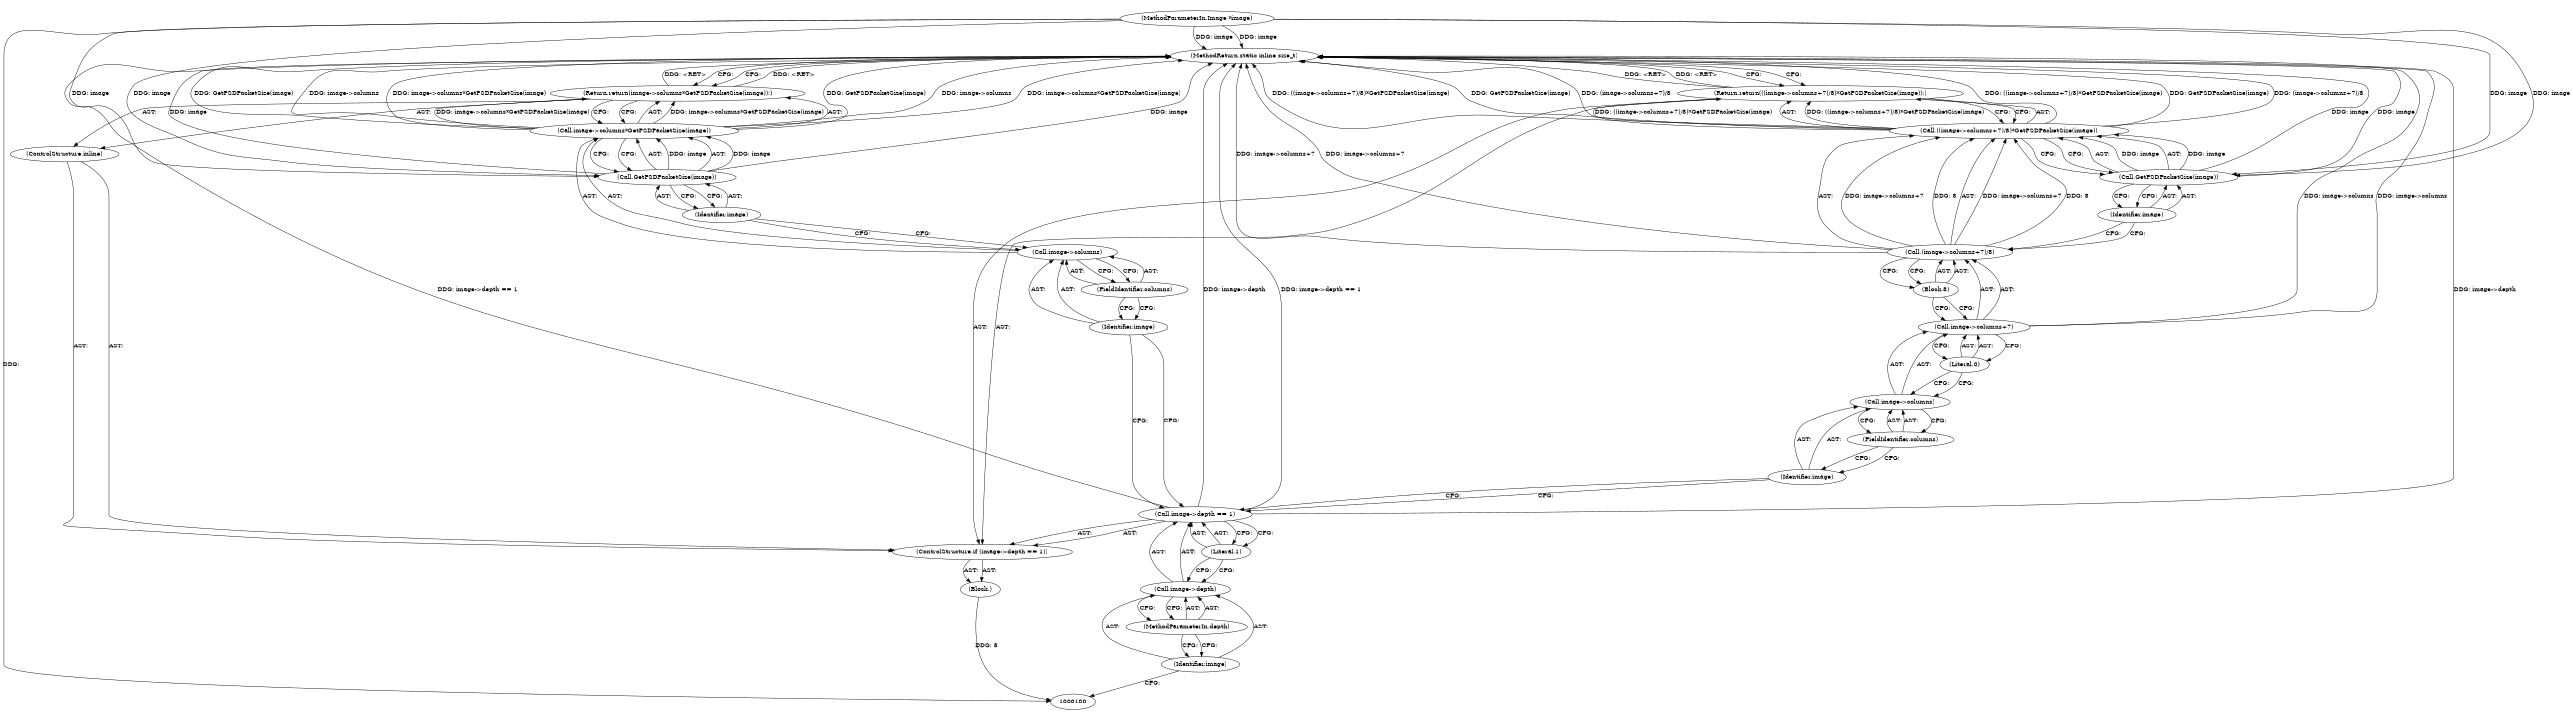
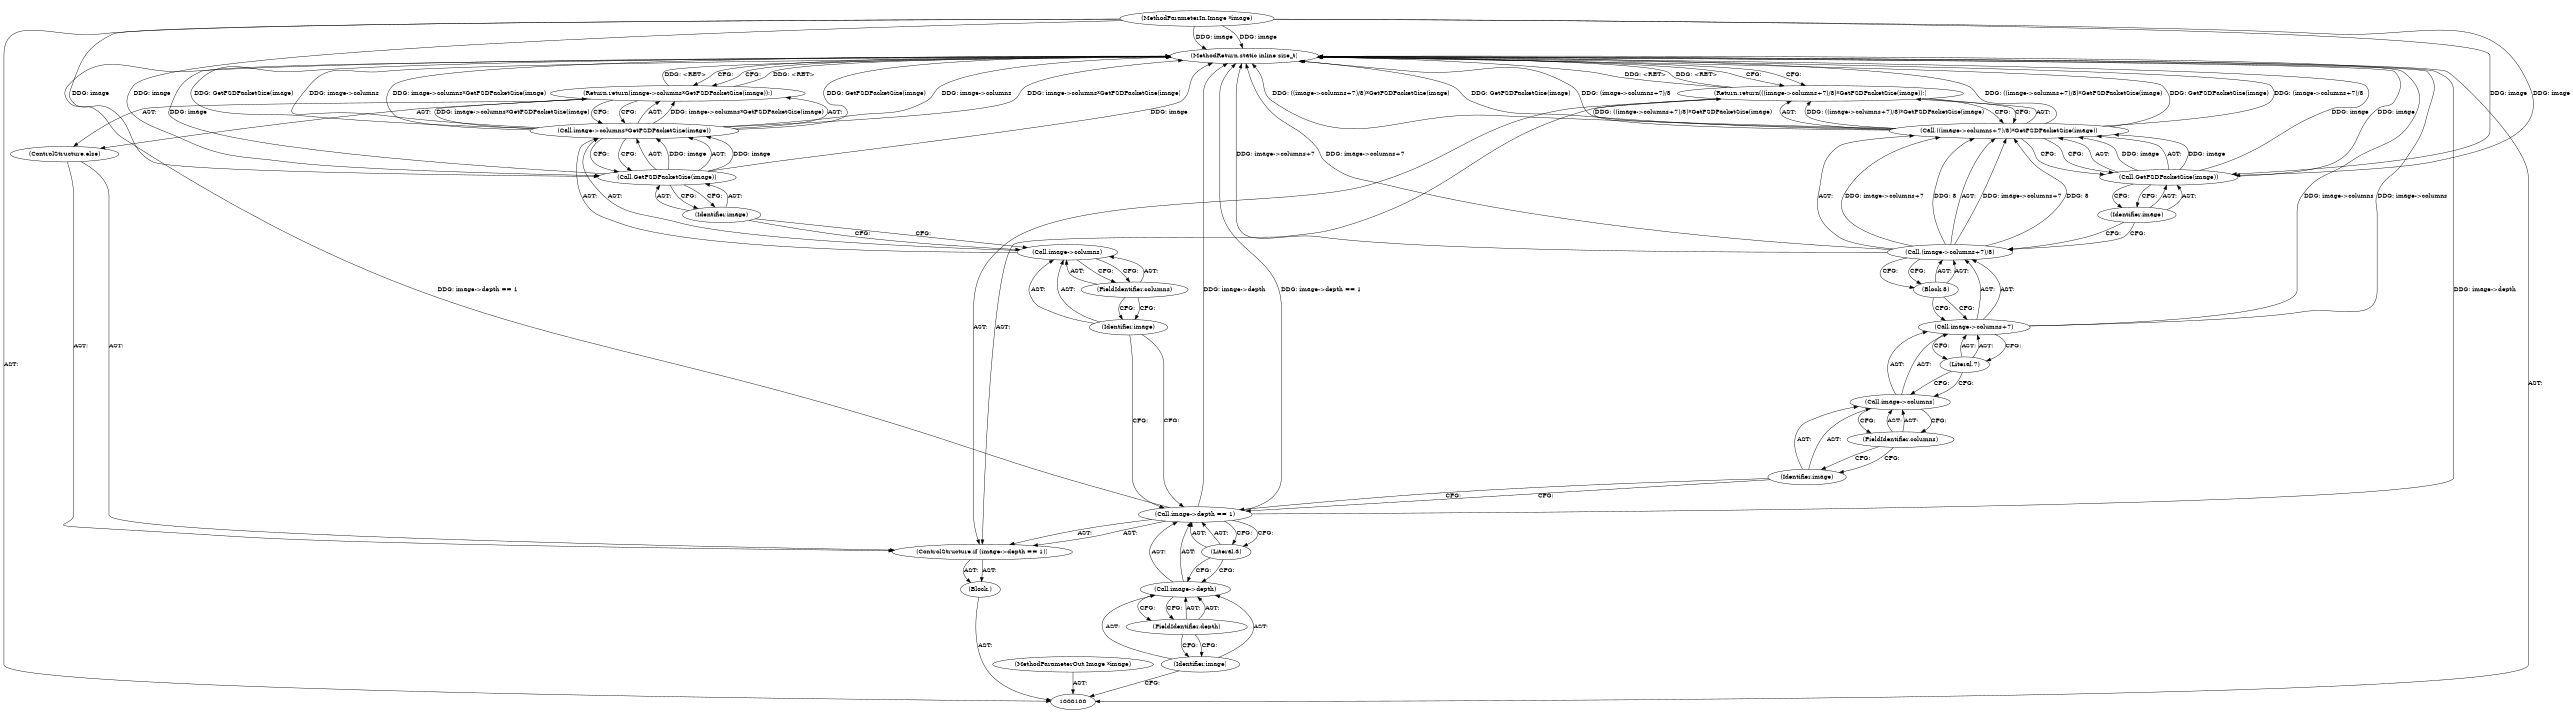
node "(ControlStructure,inline)": label "(ControlStructure,inline)" -> "(ControlStructure,else)"
edge "(MethodParameterIn,Image *image)" -> "1000100": label "DDG: " -> "AST: "
node "(Literal,0)": label "(Literal,0)" -> "(Literal,7)"
edge "(MethodReturn,static inline size_t)" -> "1000100": added, label "AST:"
node "(Literal,1)": label "(Literal,1)" -> "(Literal,3)"
node "(MethodParameterIn,depth)": label "(MethodParameterIn,depth)" -> "(FieldIdentifier,depth)"
edge "(Block,)" -> "1000100": label "DDG: 8" -> "AST: "
node "(MethodParameterOut,Image *image)": added
